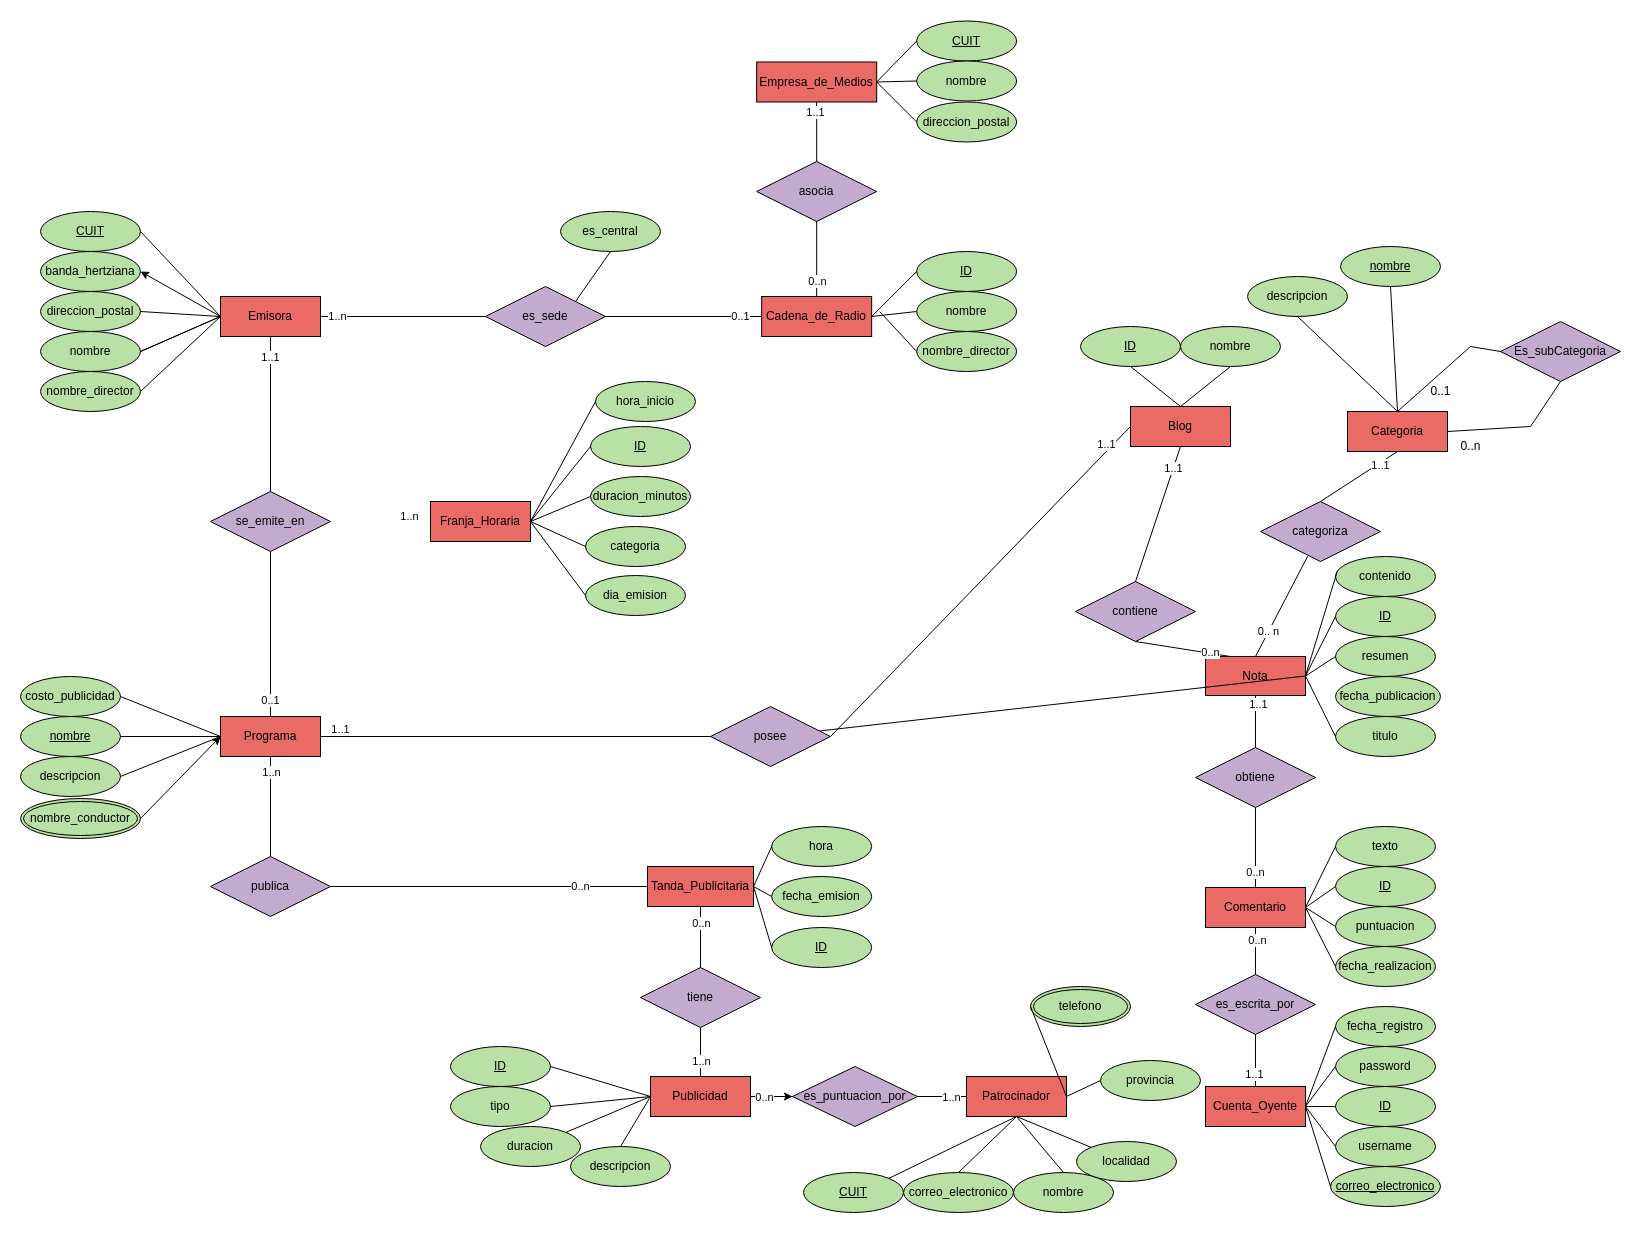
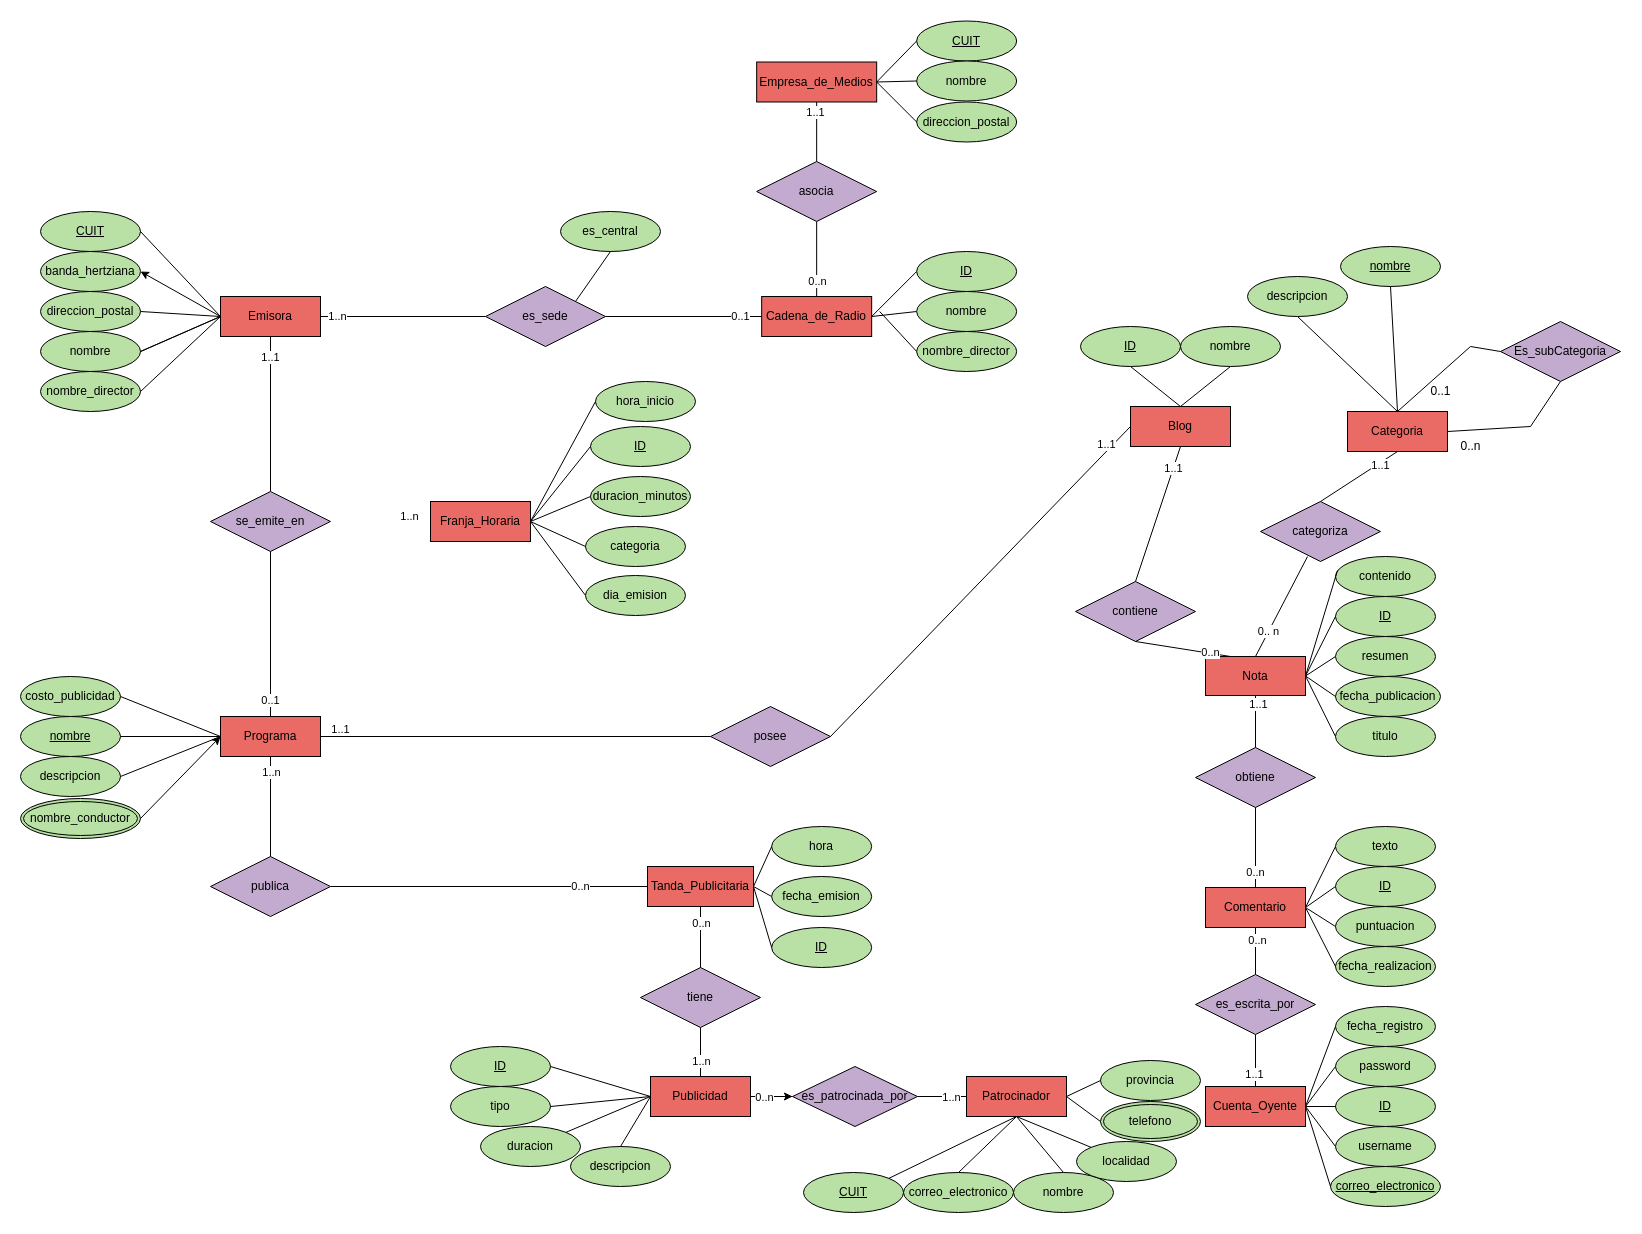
edge "Nota" -- "posee": now "Nota" -- "fecha_publicacion"
node "telefono": moved (1081, 1007) -> (1151, 1122)
node "es_puntuacion_por": label "es_puntuacion_por" -> "es_patrocinada_por"
